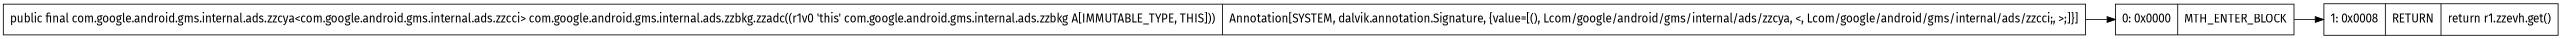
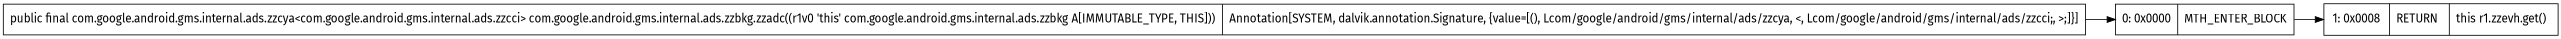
node "1: 0x0008": text "return r1.zzevh.get()" -> "this r1.zzevh.get()"
